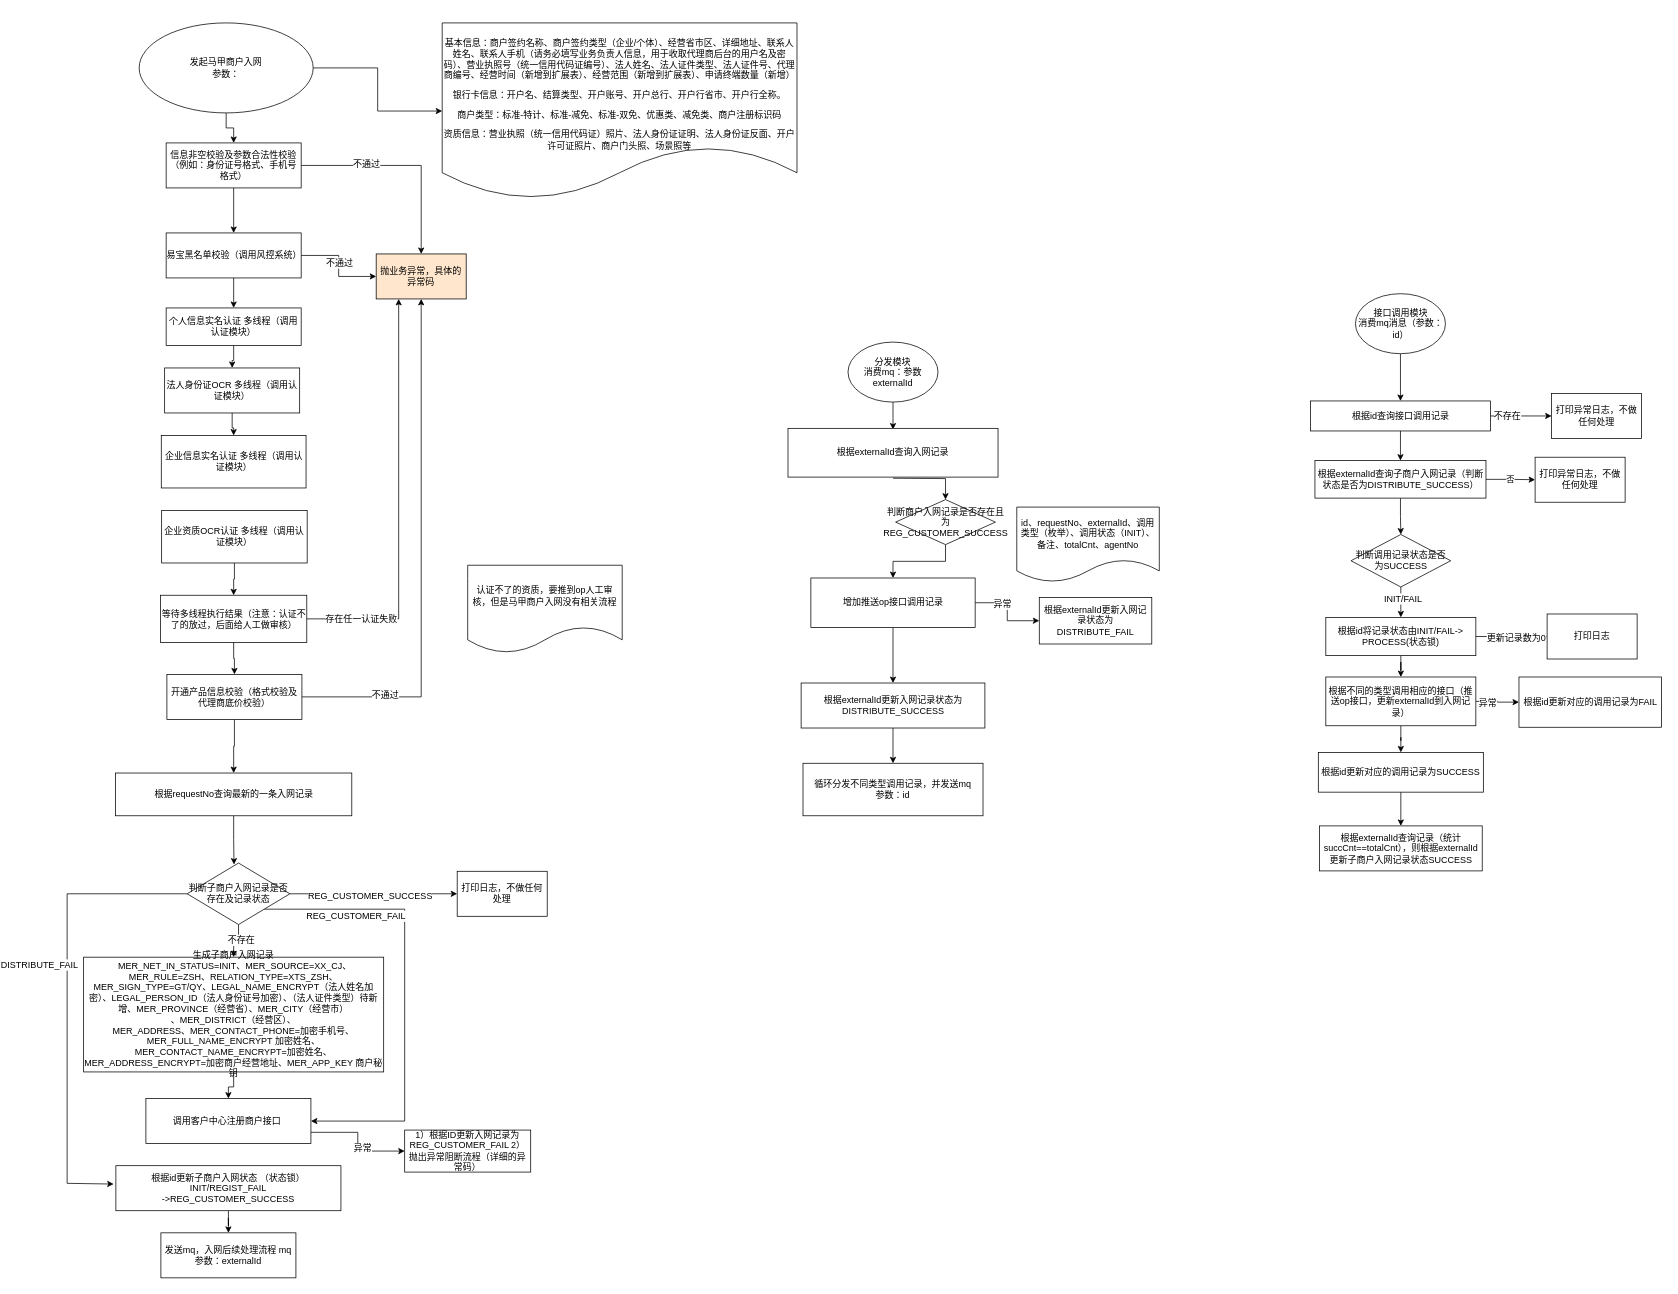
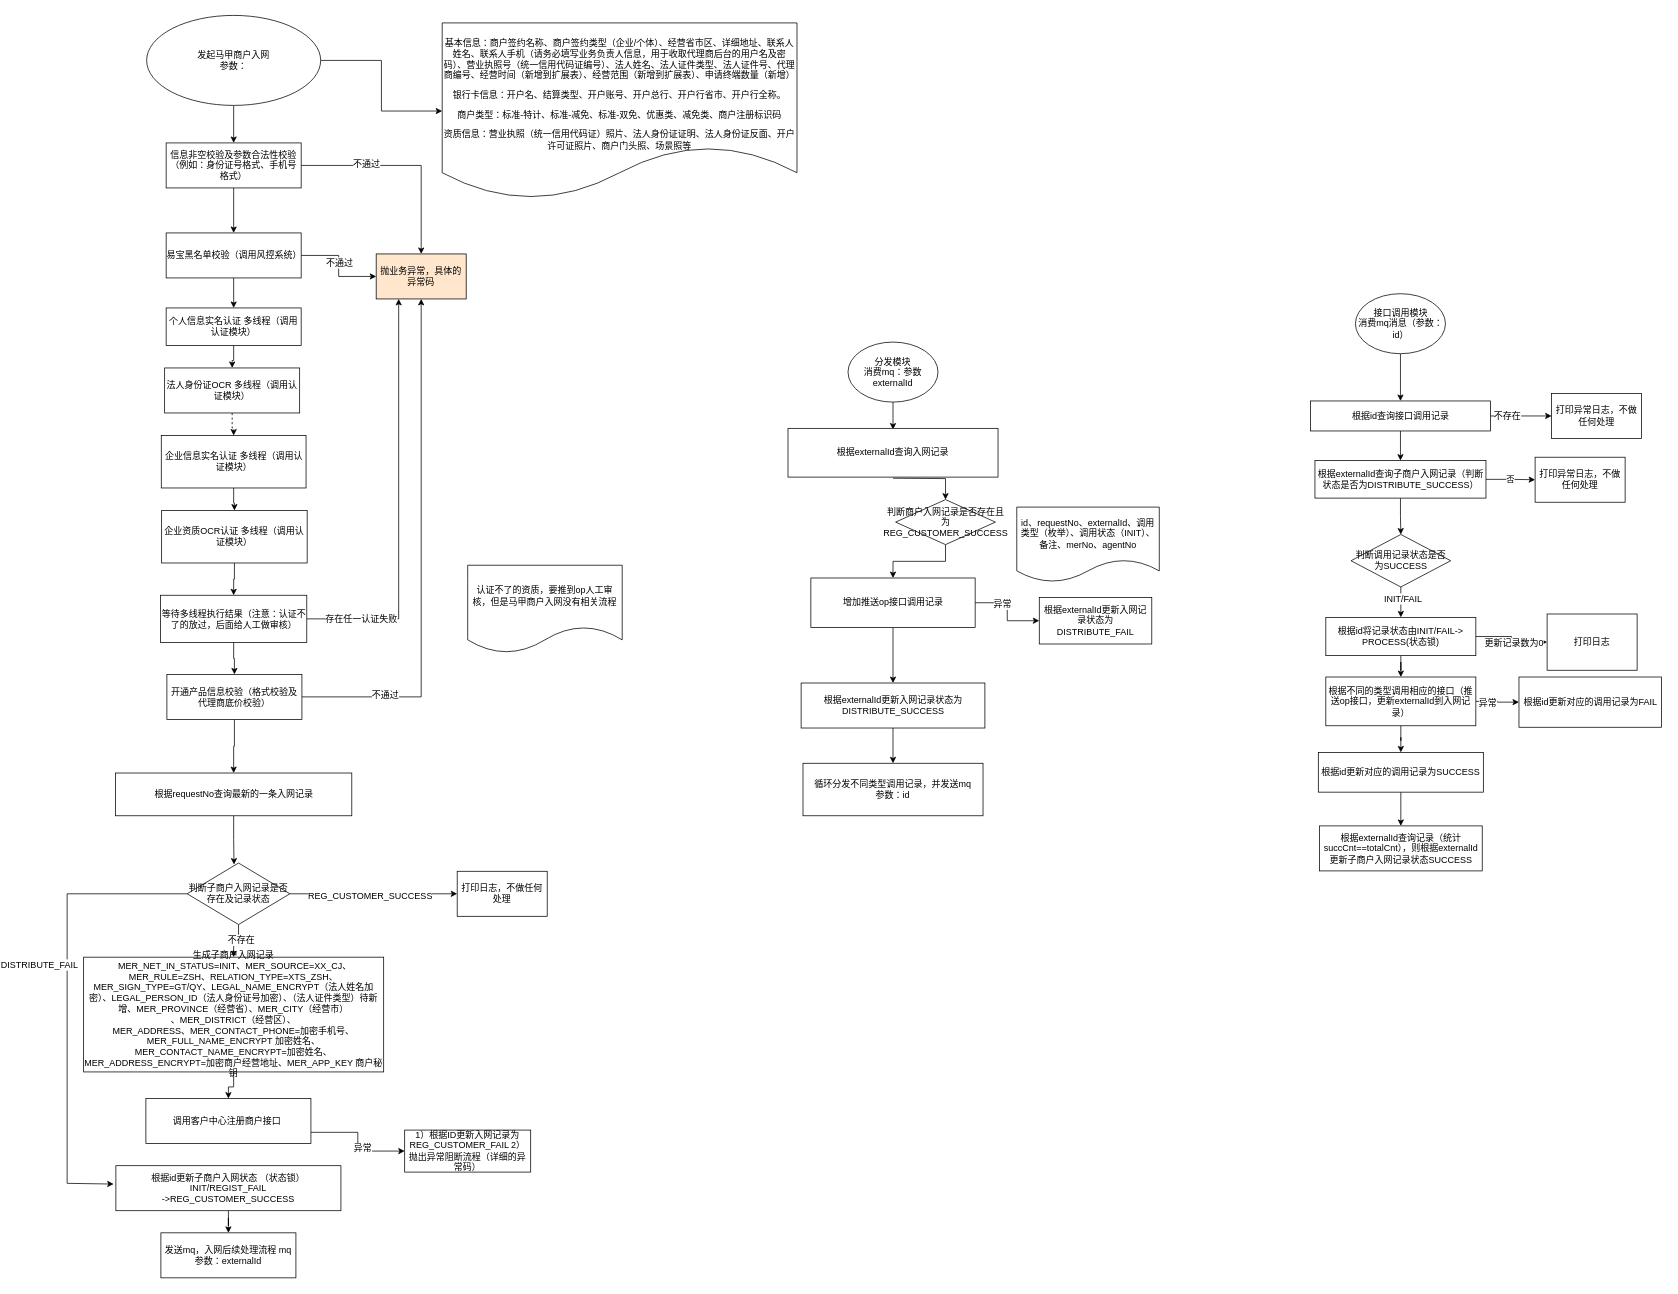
node "发起马甲商户入网 参数：": moved (226, 68) -> (234, 60)
edge "法人身份证OCR 多线程（调用认证模块）" -> "企业信息实名认证 多线程（调用认证模块）": style solid -> dashed
edge "企业信息实名认证 多线程（调用认证模块）" -> "企业资质OCR认证 多线程（调用认证模块）": added
node "id、requestNo、externalId、调用类型（枚举）、调用状态（INIT）、备注、totalCnt、agentNo": label "id、requestNo、externalId、调用类型（枚举）、调用状态（INIT）、备注、totalCnt、agentNo" -> "id、requestNo、externalId、调用类型（枚举）、调用状态（INIT）、备注、merNo、agentNo"
node "打印日志": size 90x45 -> 90x56
edge "判断子商户入网记录是否存在及记录状态" -> "调用客户中心注册商户接口": removed, label "REG_CUSTOMER_FAIL"
